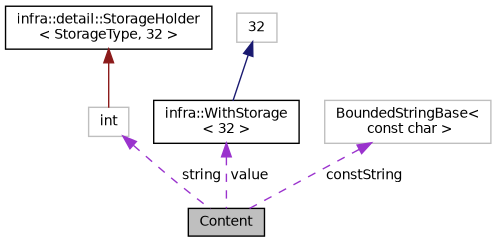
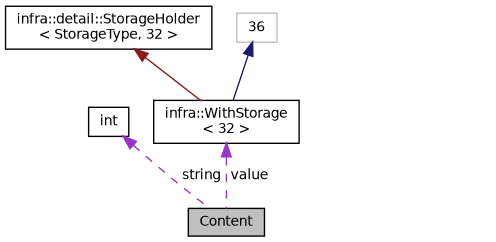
node "32": label "32" -> "36"
edge "int" -> "infra::detail::StorageHolder < StorageType, 32 >": now "infra::WithStorage < 32 >" -> "infra::detail::StorageHolder < StorageType, 32 >"
node "int": color grey75 -> black
node "BoundedStringBase< const char >": removed
